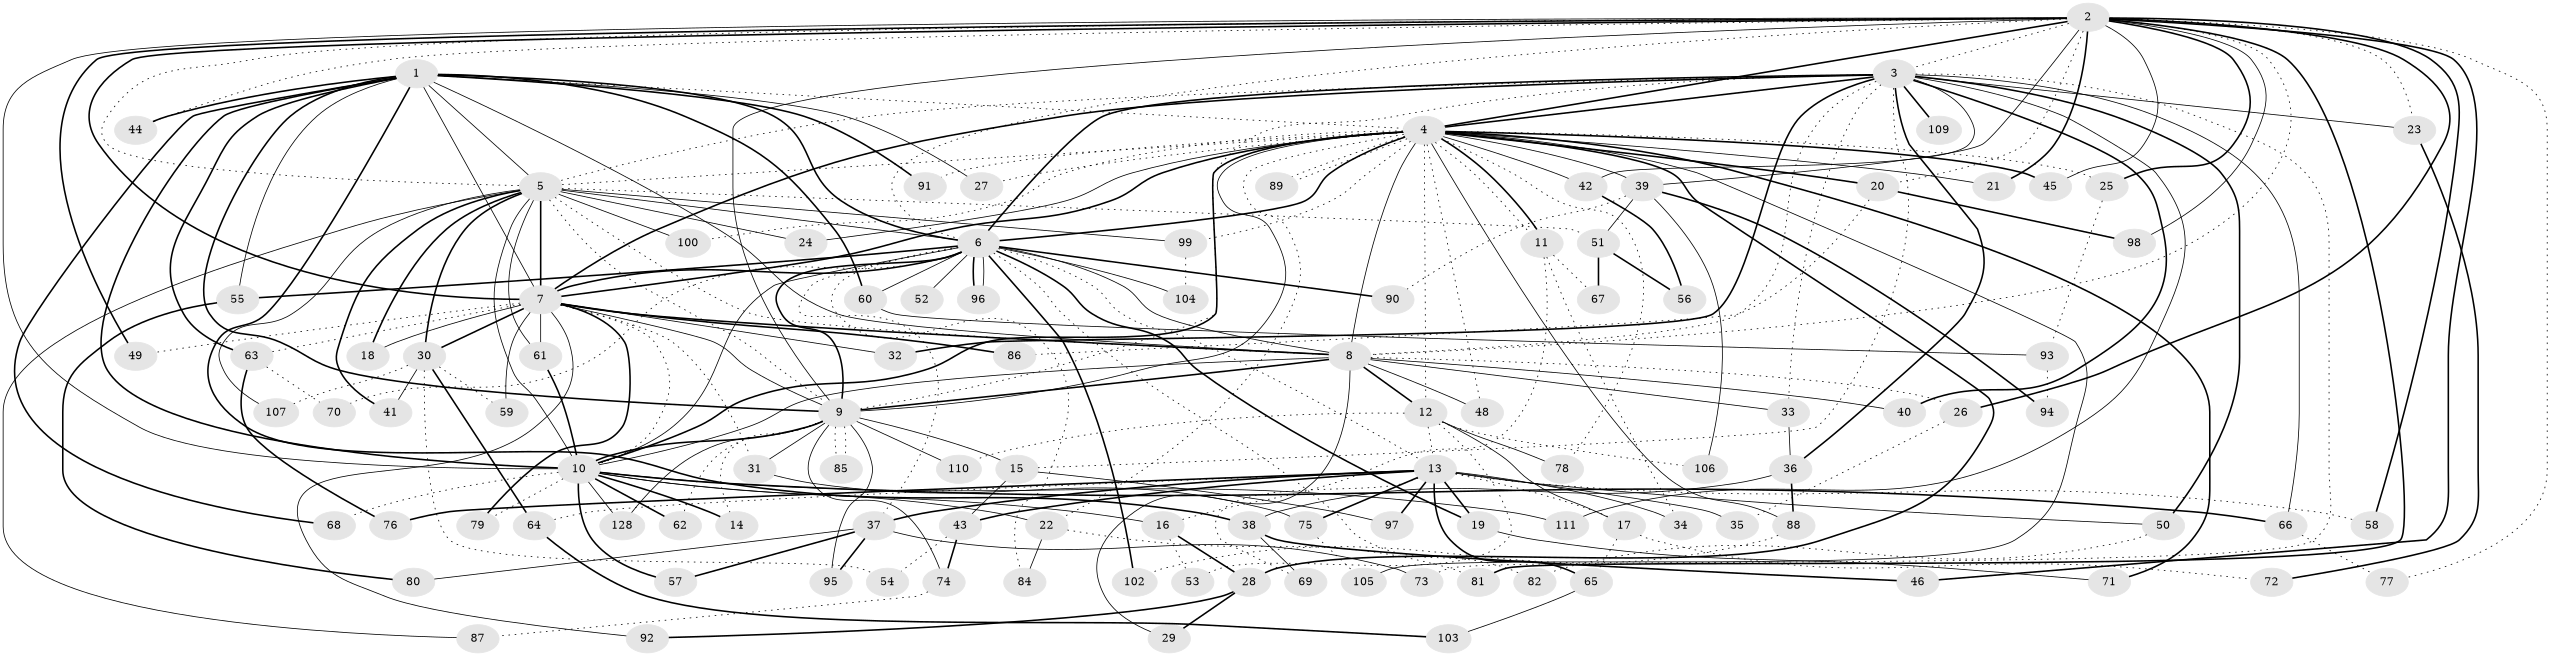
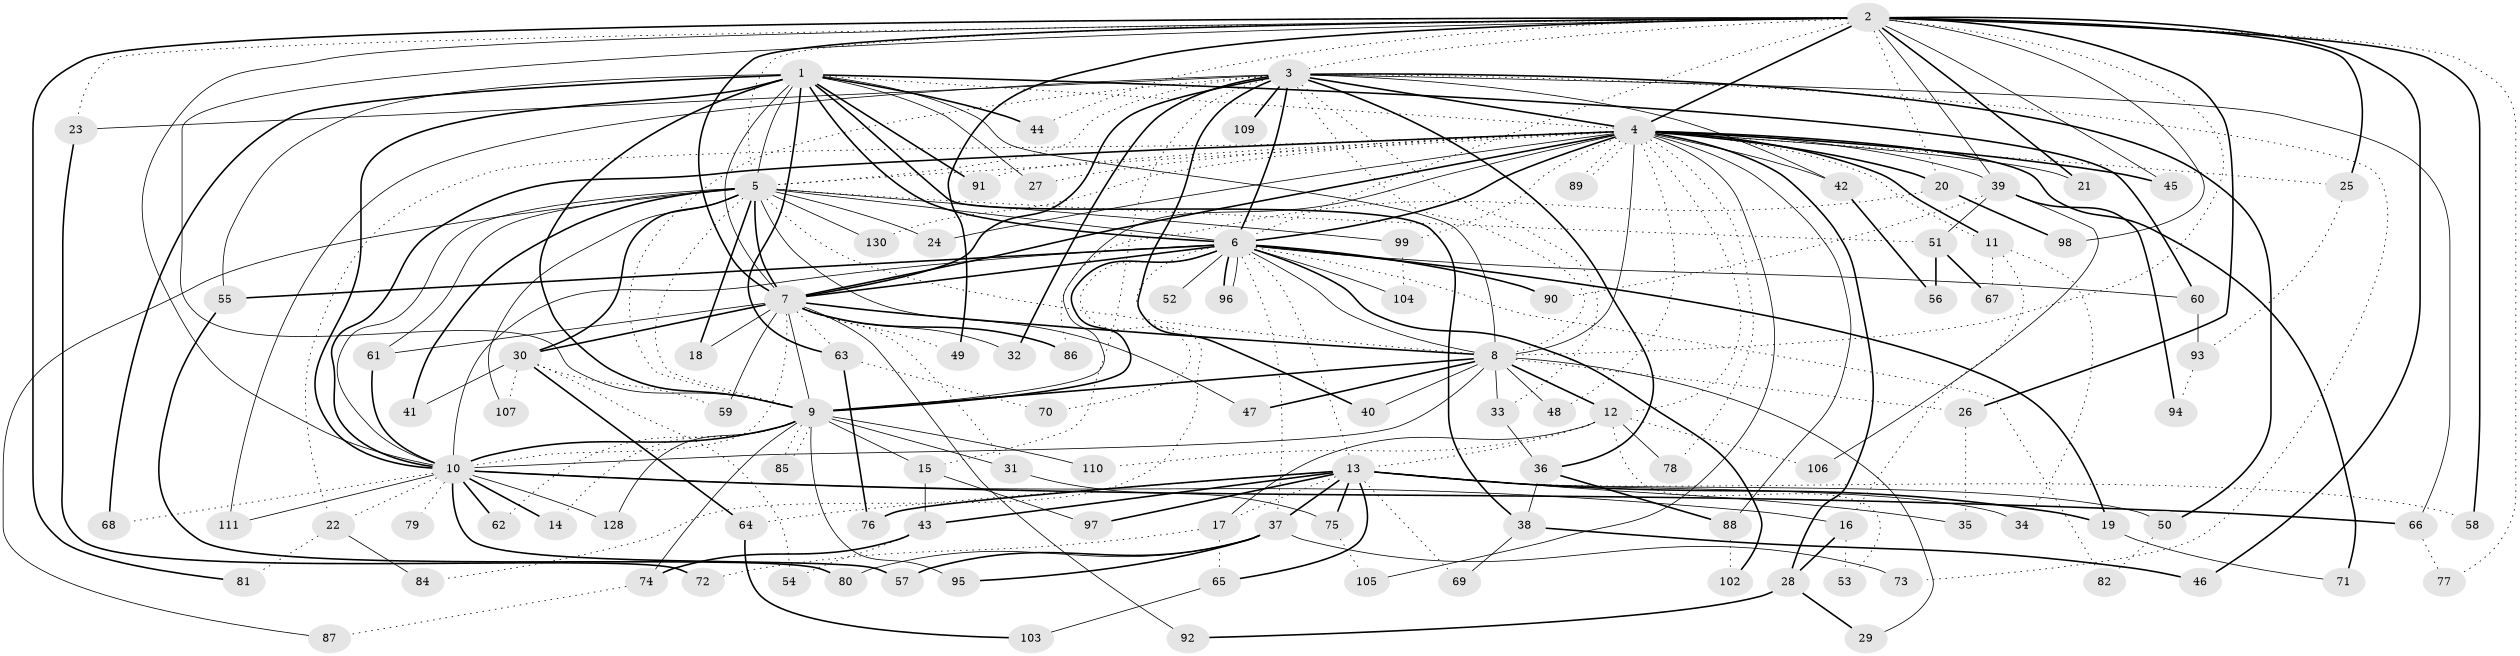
node "100": label "100" -> "130"
node "47": added
edge "7" -- "79": removed
edge "10" -- "22": style solid -> dotted
